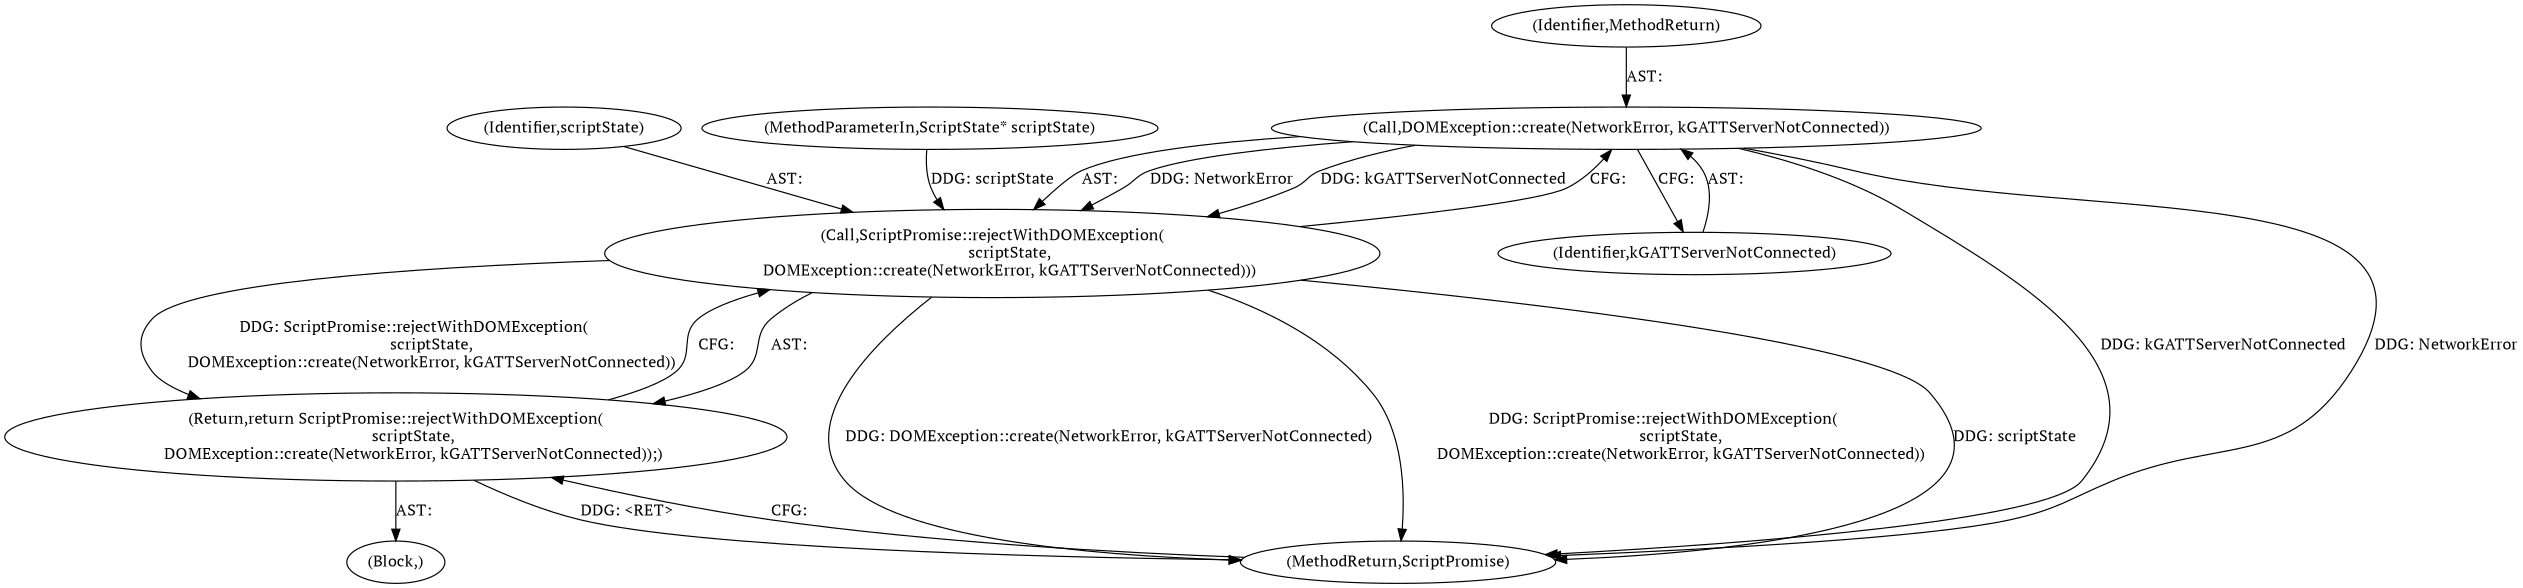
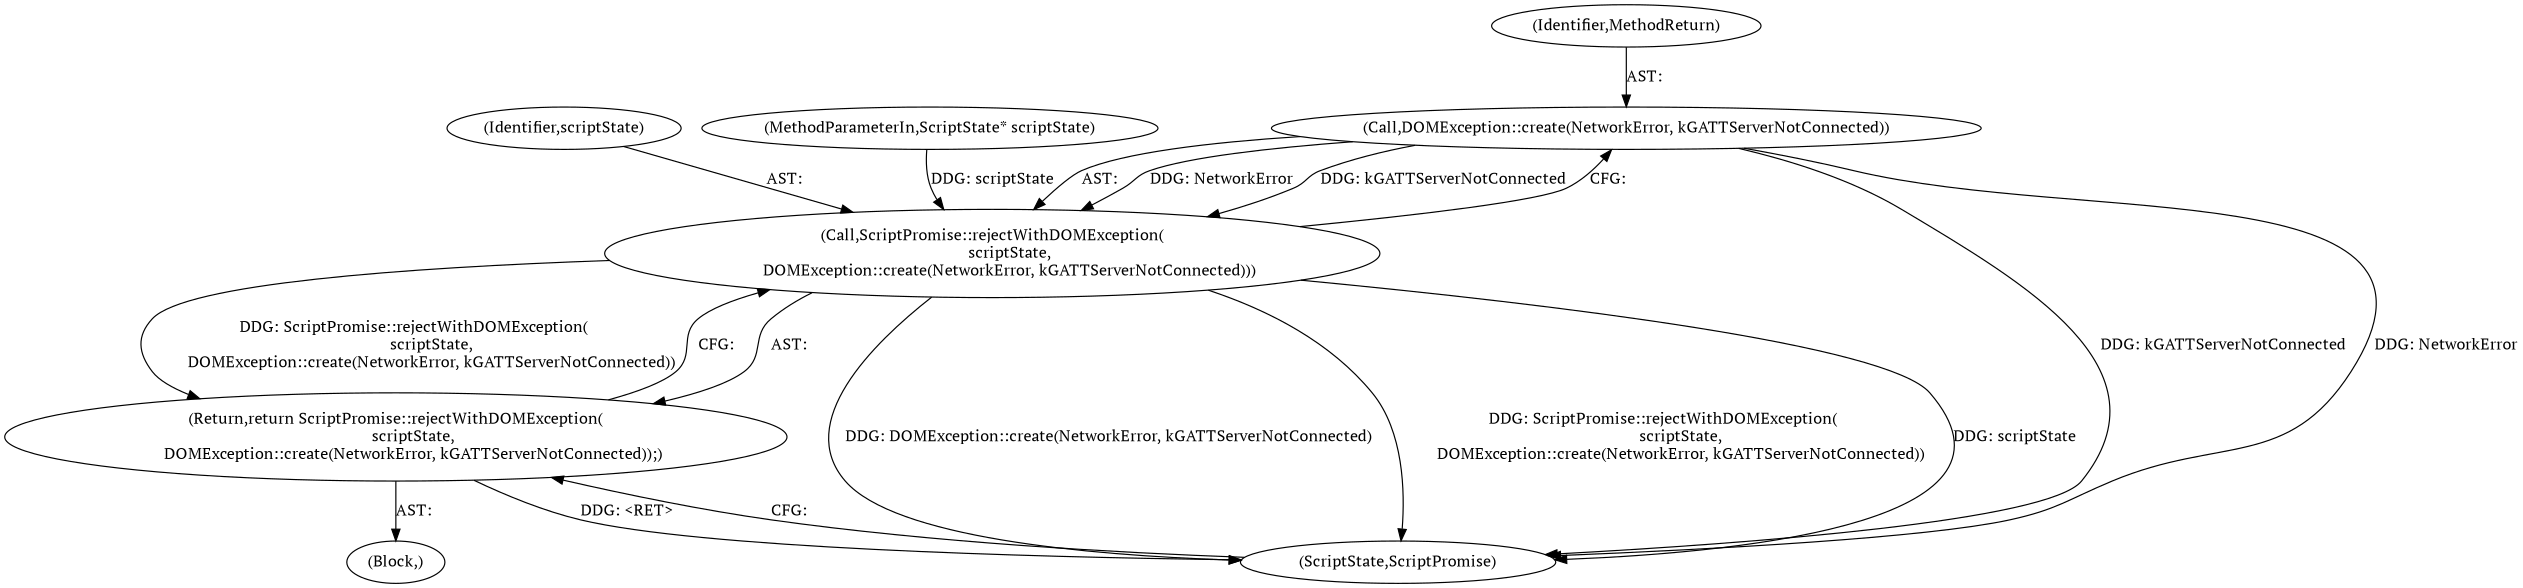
node "(Identifier,kGATTServerNotConnected)": removed
node "(MethodReturn,ScriptPromise)": label "(MethodReturn,ScriptPromise)" -> "(ScriptState,ScriptPromise)"
